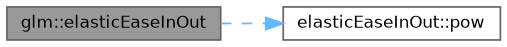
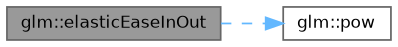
node "elasticEaseInOut::pow": label "elasticEaseInOut::pow" -> "glm::pow"
